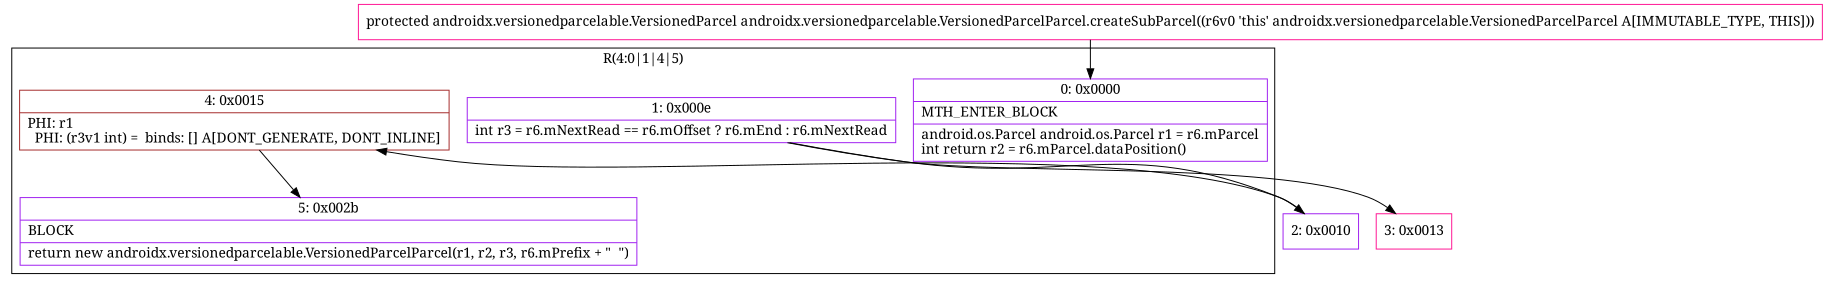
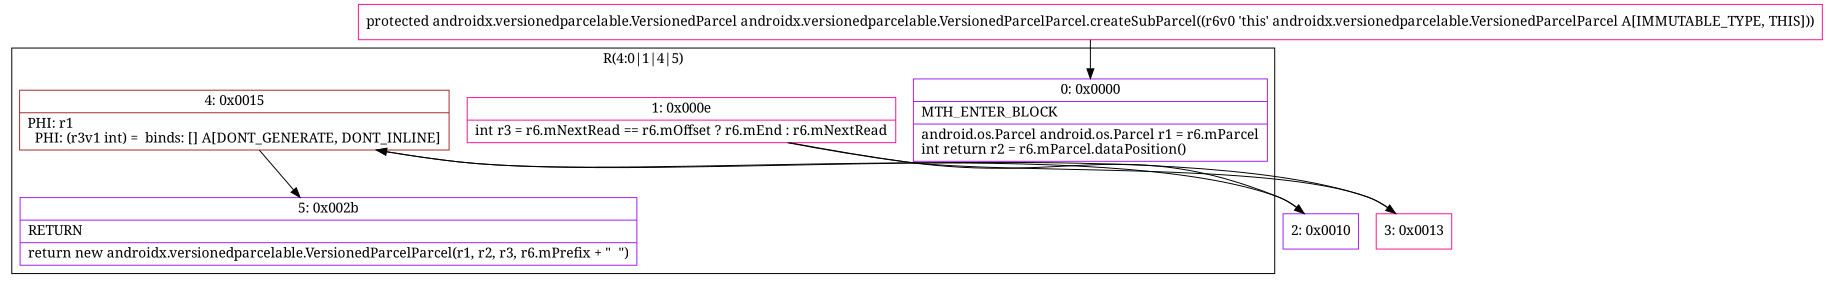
node "1: 0x000e": color purple -> deeppink
edge "3: 0x0013" -> "4: 0x0015": added
node "5: 0x002b": text "BLOCK" -> "RETURN"
